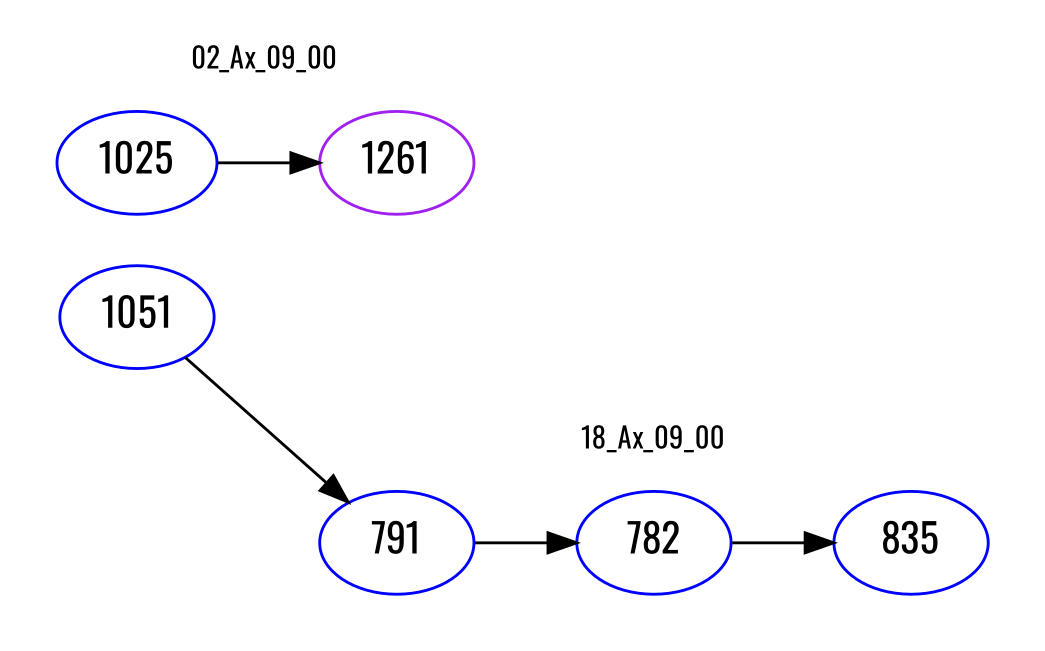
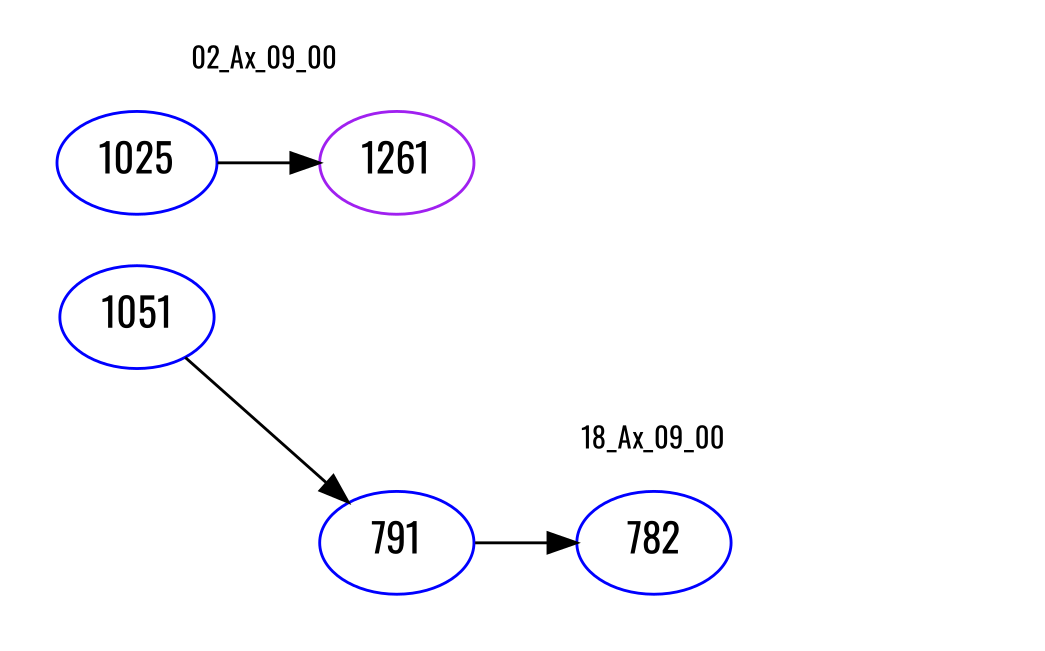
node "835": removed
